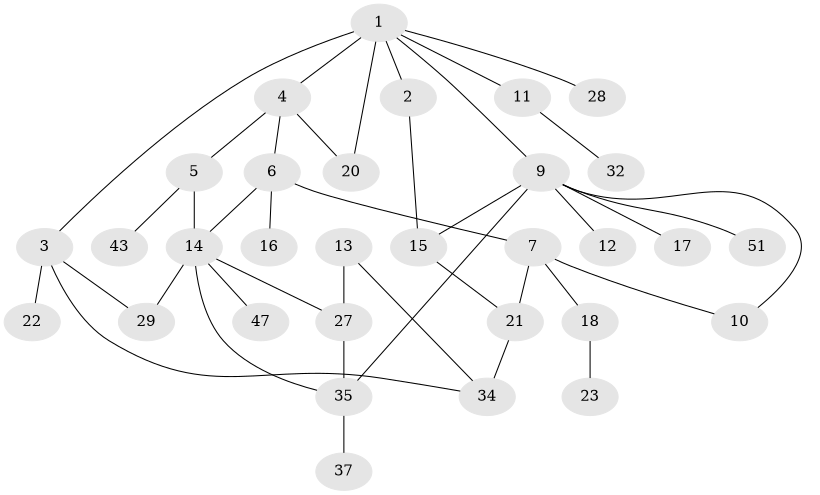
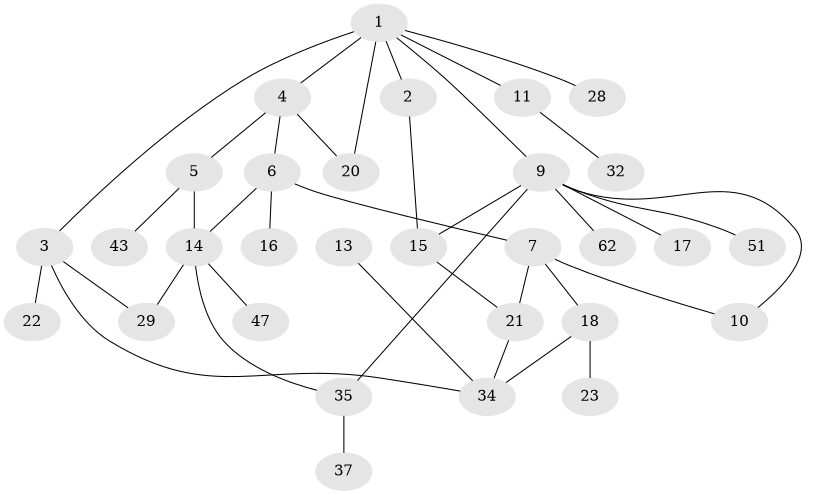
node "12": label "12" -> "62"
node "27": removed
edge "18" -- "34": added
